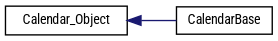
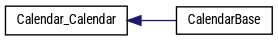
node "Calendar_Object": label "Calendar_Object" -> "Calendar_Calendar"
